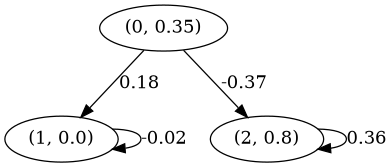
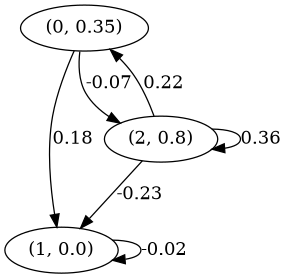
edge "(0, 0.35)" -> "(2, 0.8)": label "-0.37" -> "-0.07"
edge "(2, 0.8)" -> "(0, 0.35)": added, label "0.22"
edge "(2, 0.8)" -> "(1, 0.0)": added, label "-0.23"
